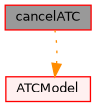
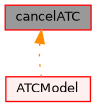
edge "cancelATC" -> "ATCModel": reversed
